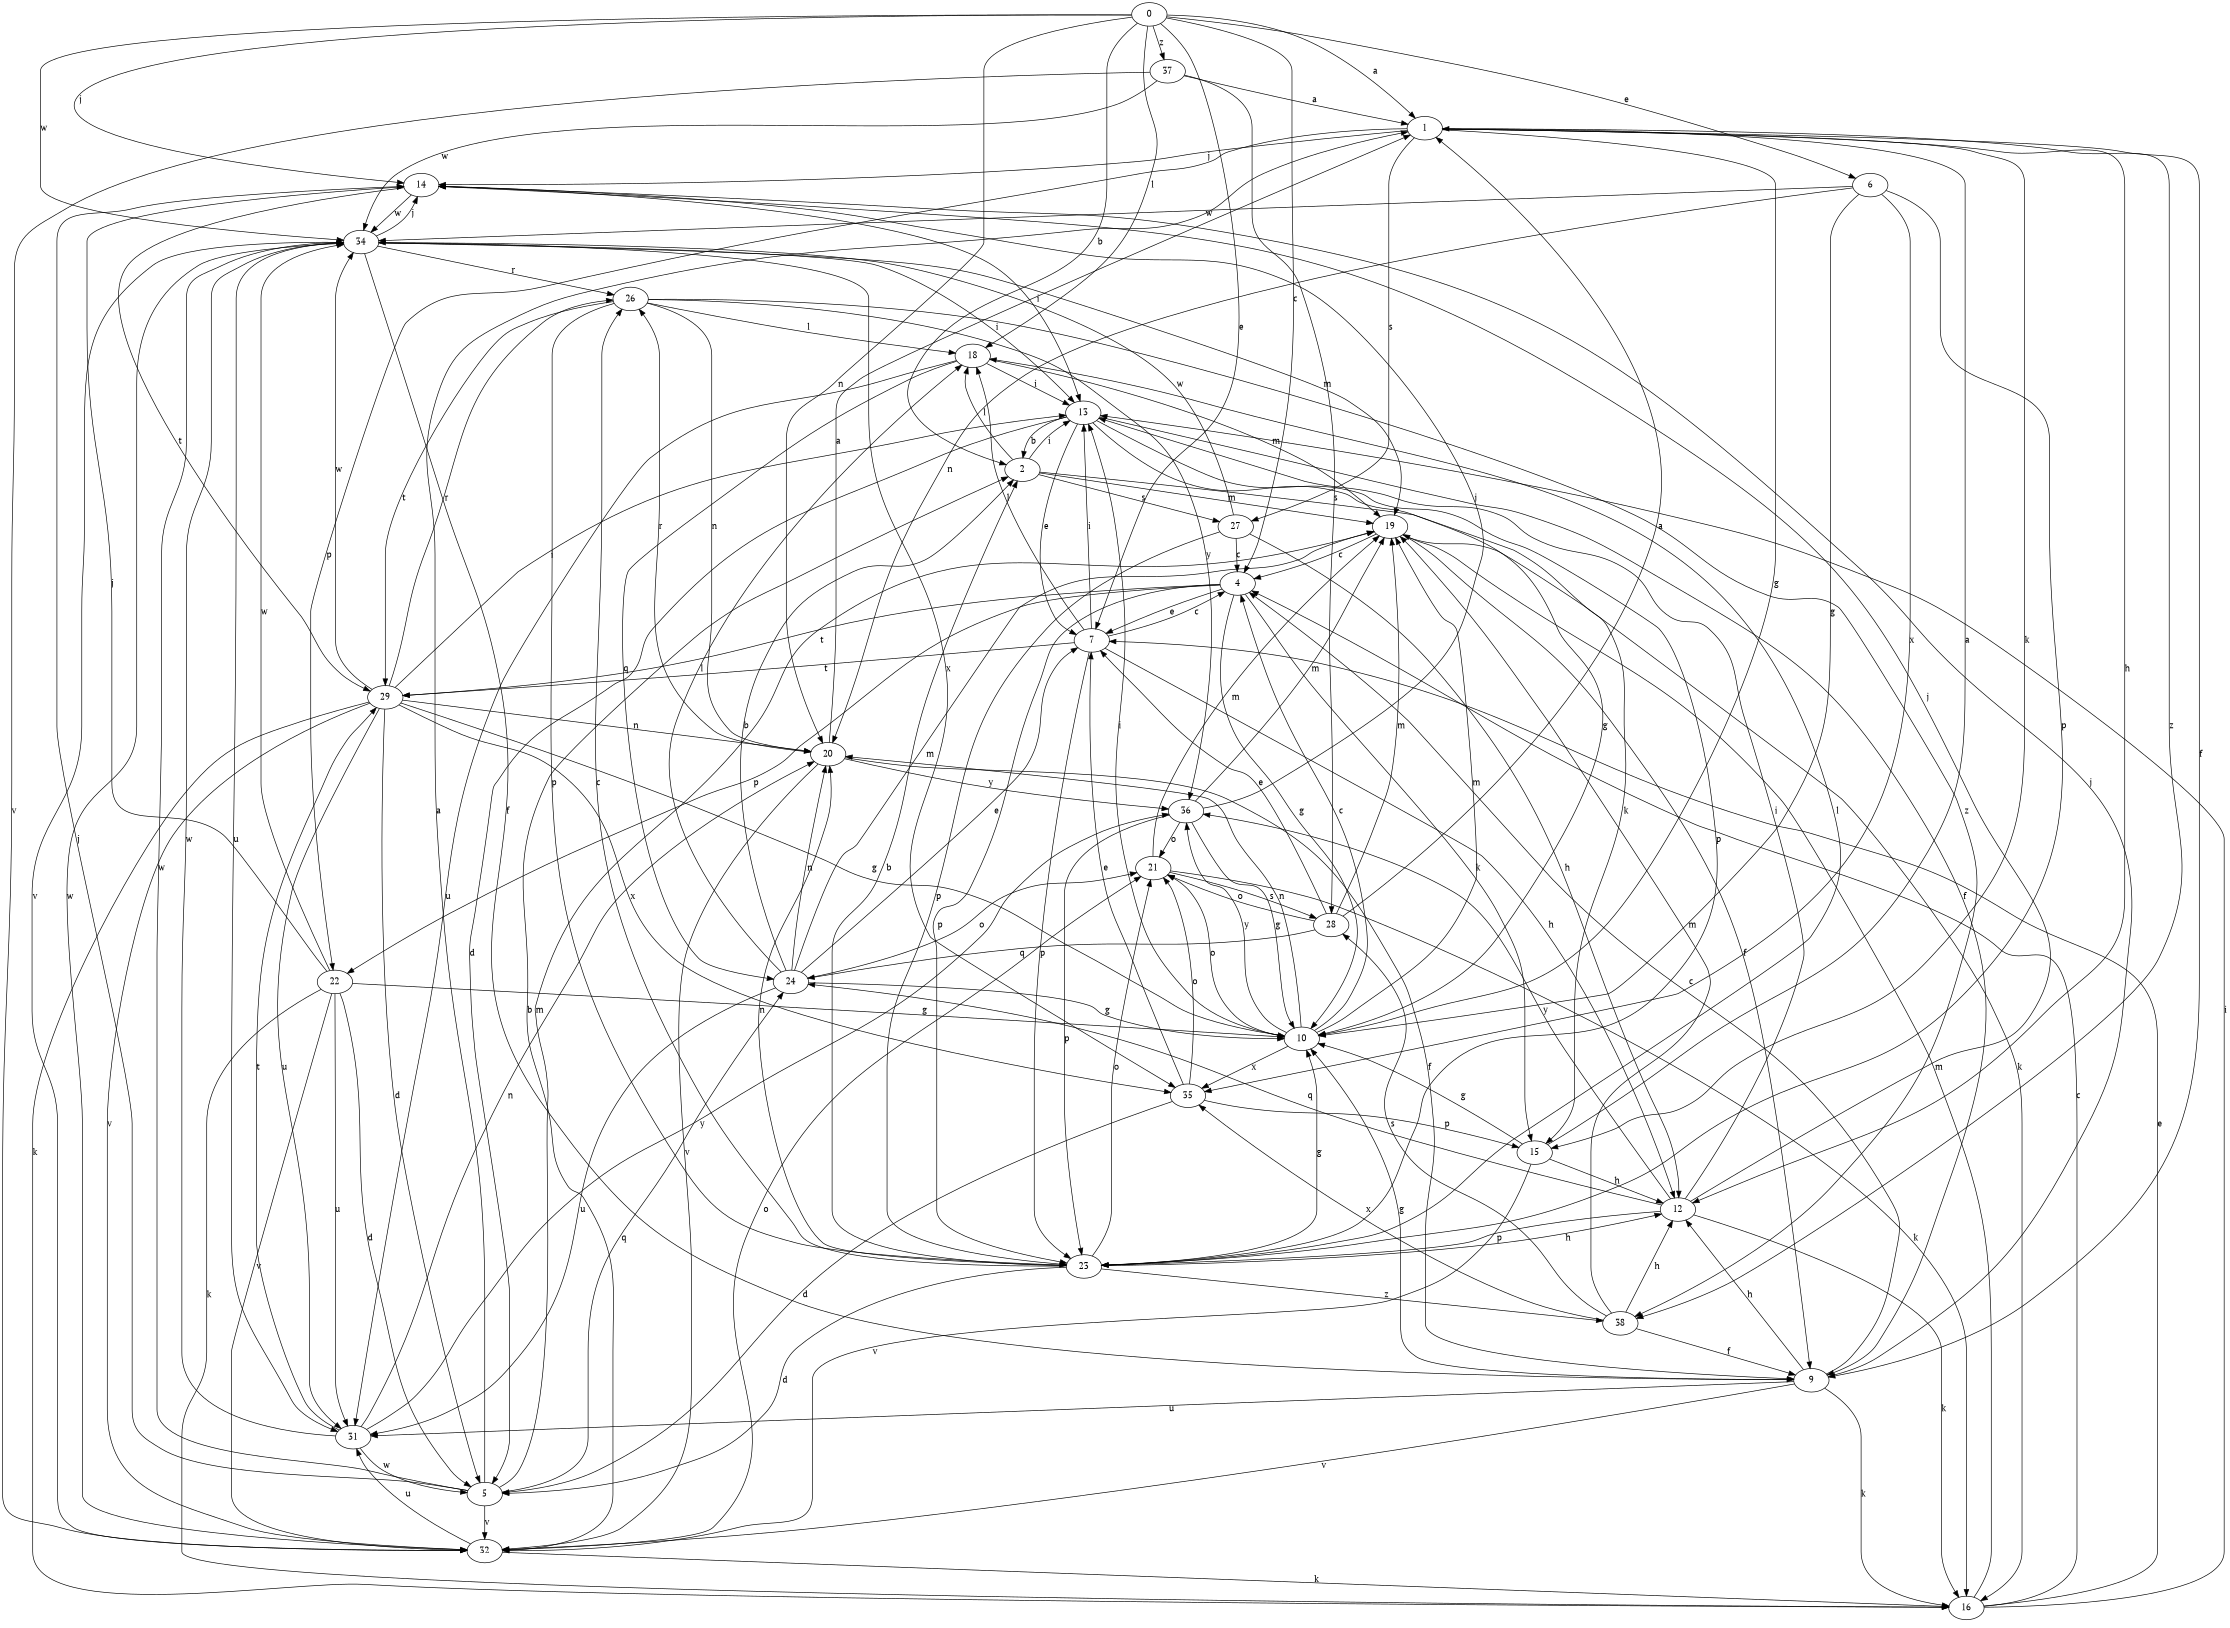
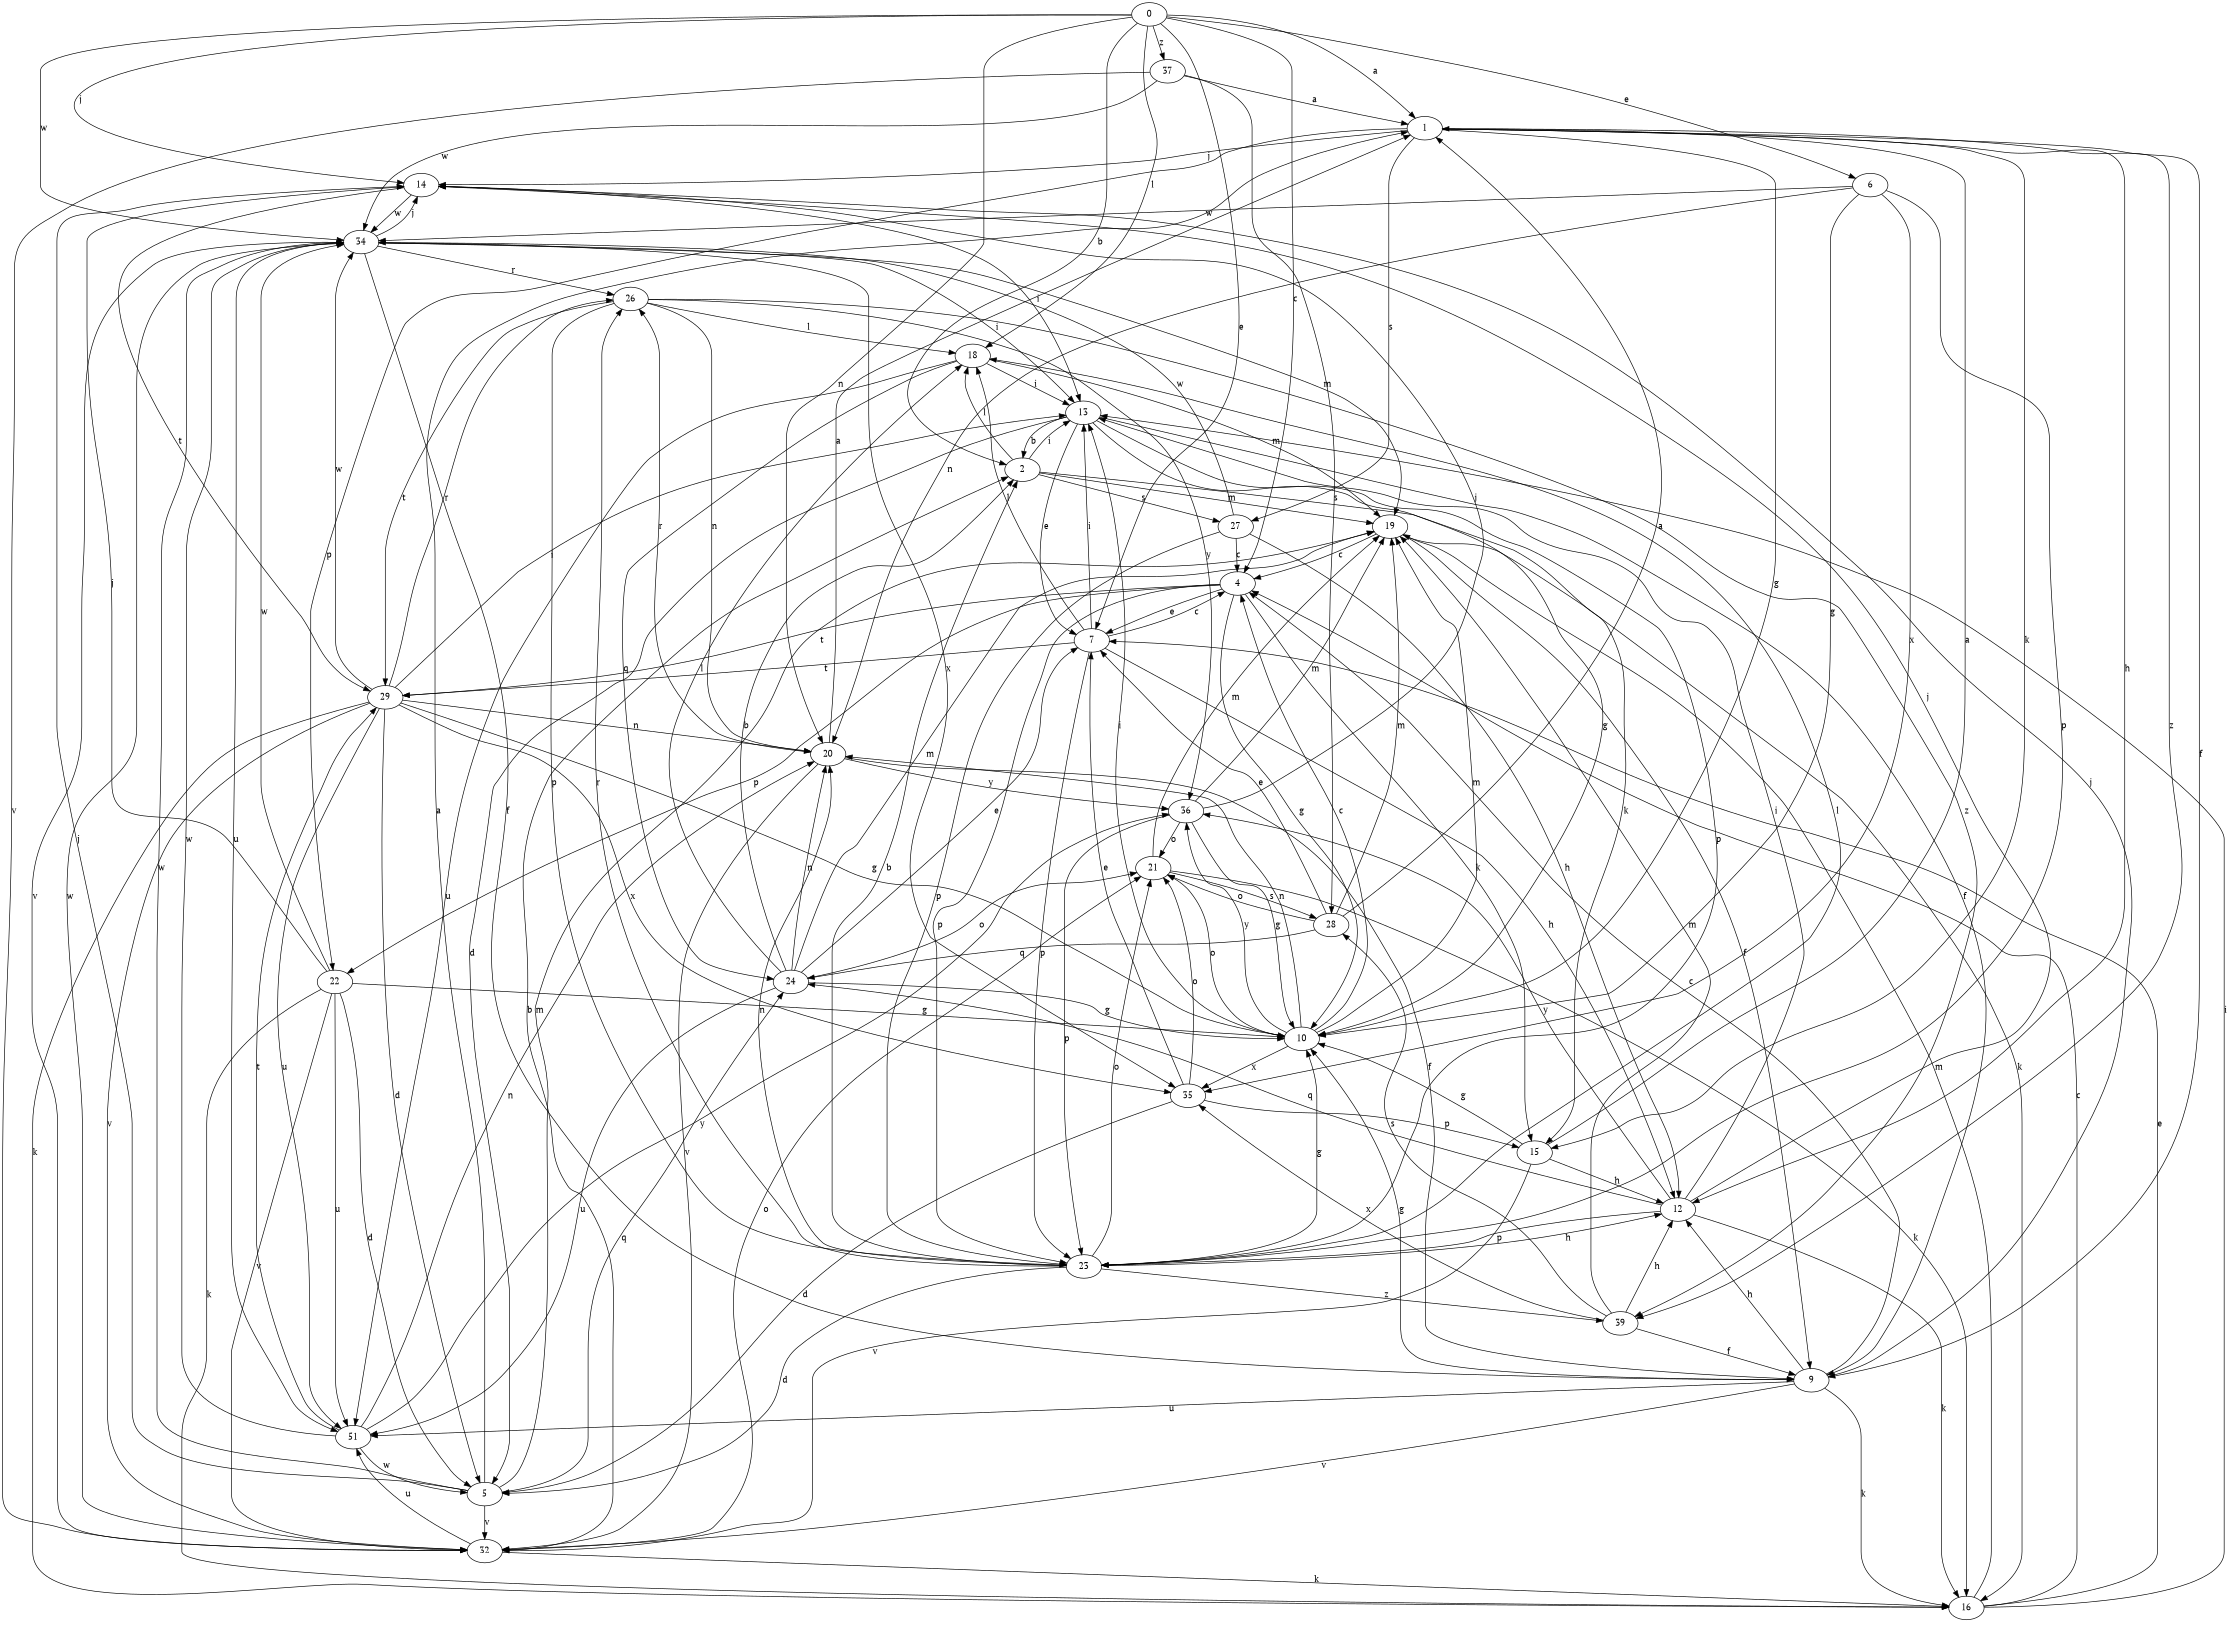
edge "23" -> "26": label "c" -> "r"
node "38": label "38" -> "39"
node "31": label "31" -> "51"
